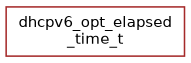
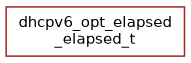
node "dhcpv6_opt_elapsed _time_t": label "dhcpv6_opt_elapsed _time_t" -> "dhcpv6_opt_elapsed _elapsed_t"
